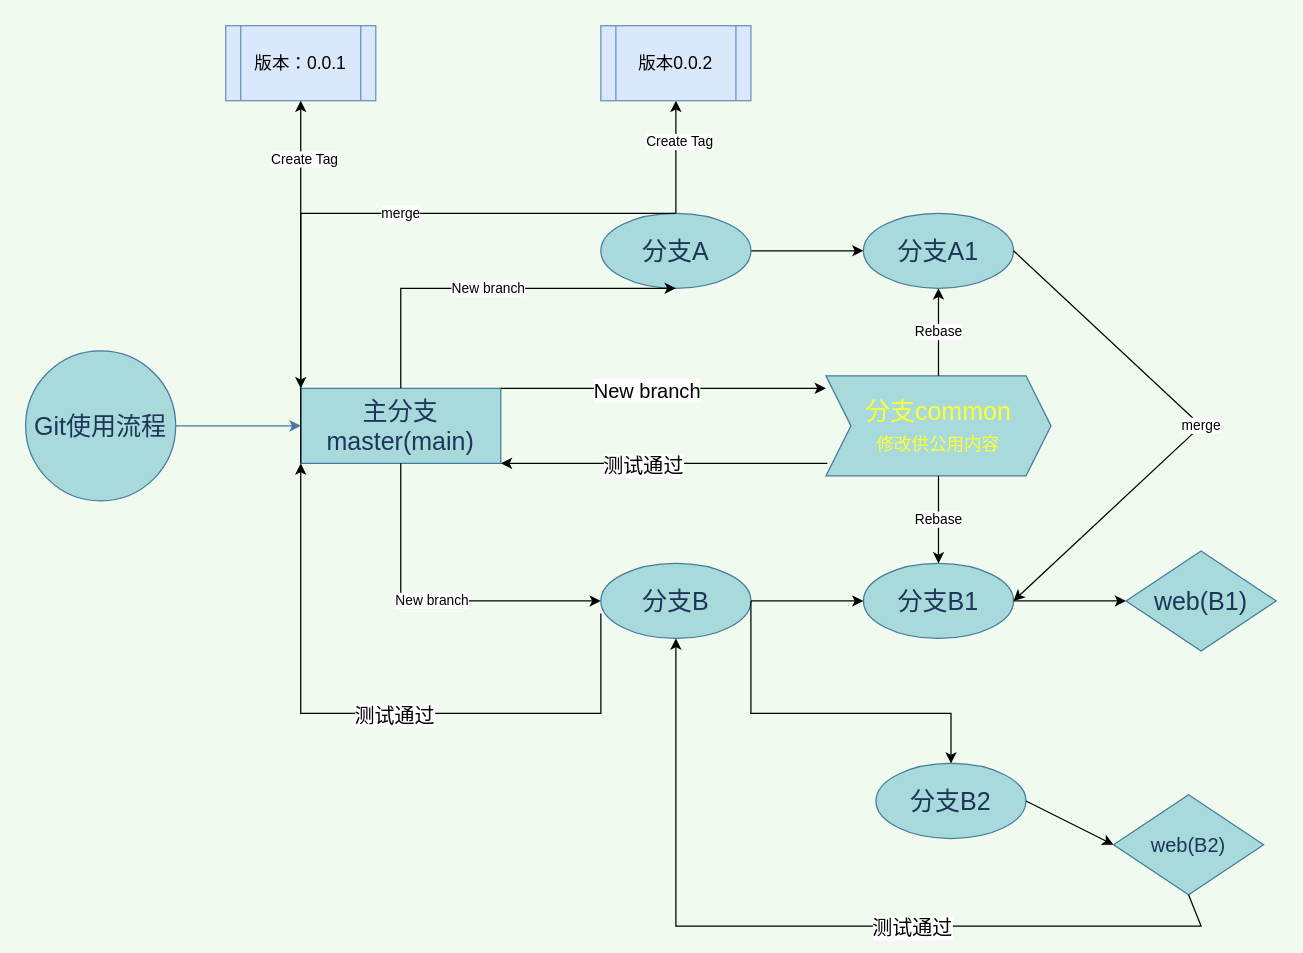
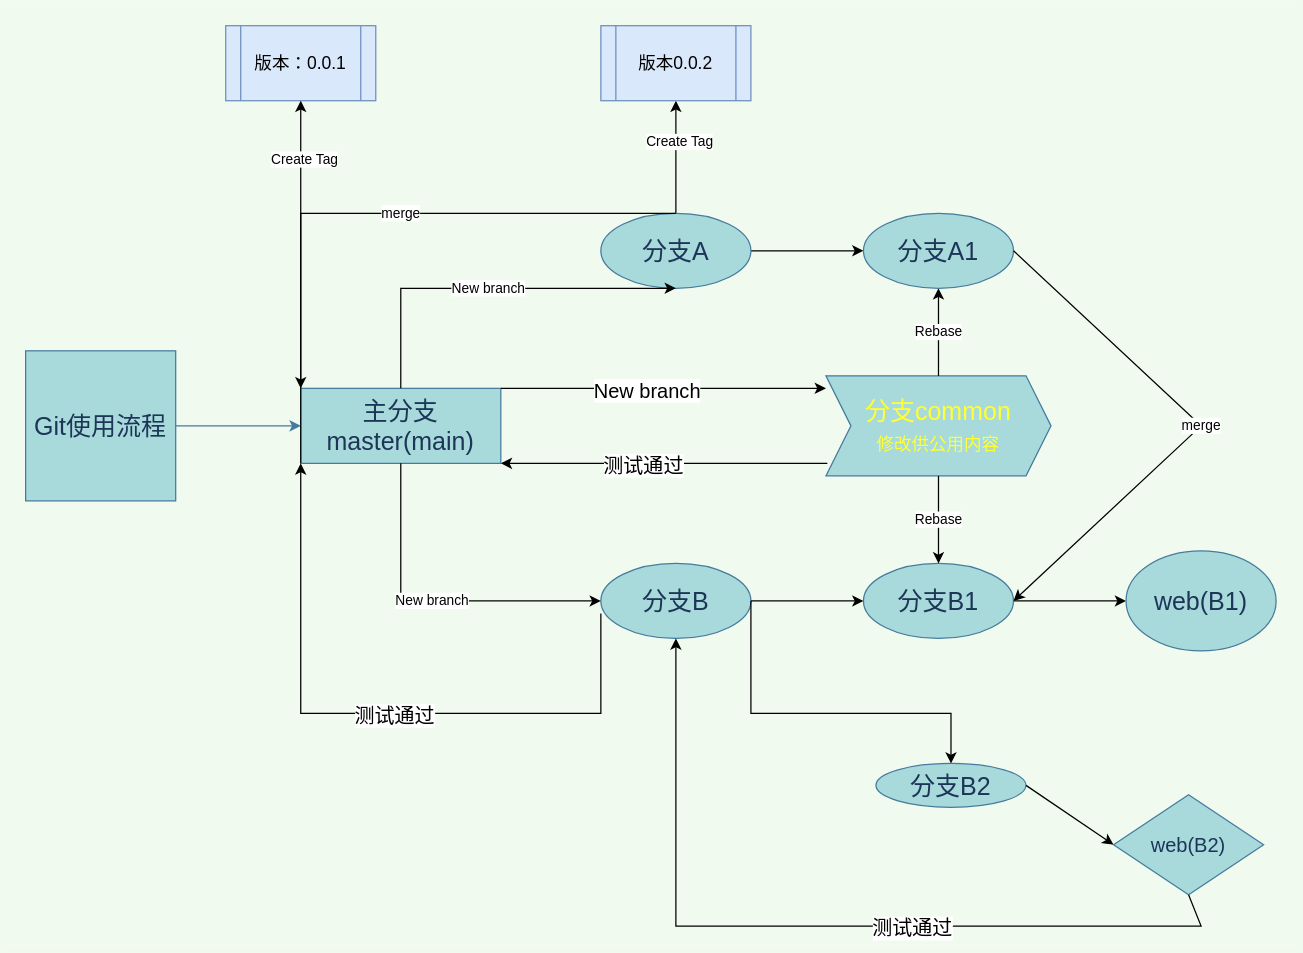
node "Git使用流程": shape ellipse -> rectangle
node "web(B1)": shape diamond -> ellipse
node "分支B2": size 150x75 -> 150x44
